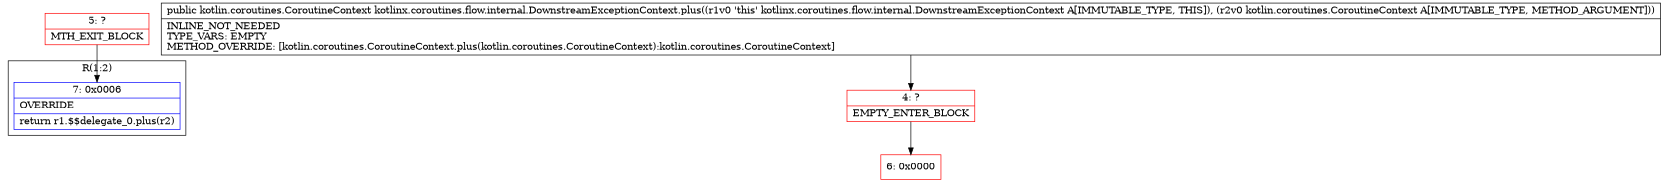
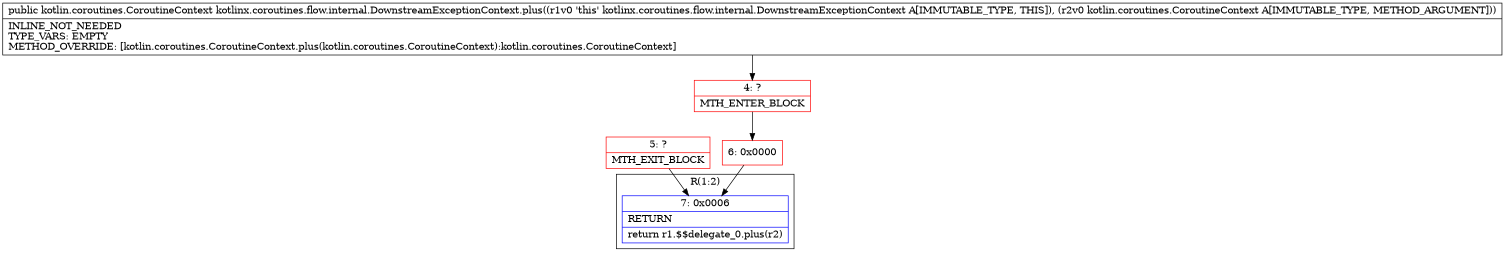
node "7: 0x0006": text "OVERRIDE" -> "RETURN"
node "4: ?": text "EMPTY_ENTER_BLOCK" -> "MTH_ENTER_BLOCK"
edge "6: 0x0000" -> "7: 0x0006": added
